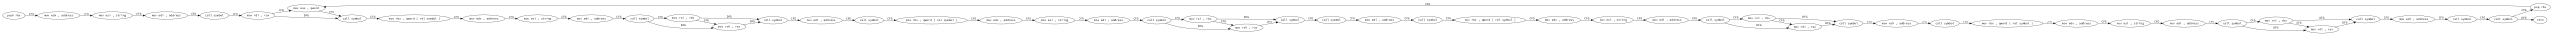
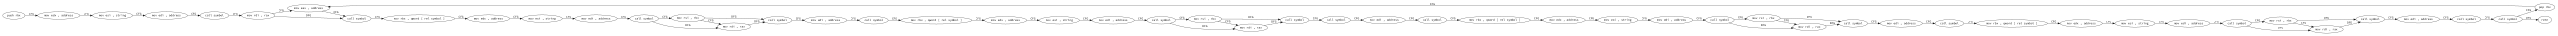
node "mov eax , qword": label "mov eax , qword" -> "mov eax , address"
